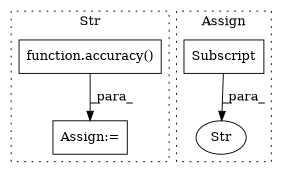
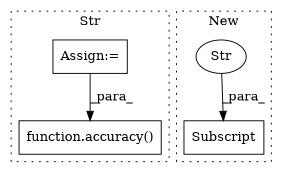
cluster "Assign": label "Assign" -> "New"
edge "function.accuracy()" -> "Assign:=": reversed
edge "Subscript" -> "Str": reversed
